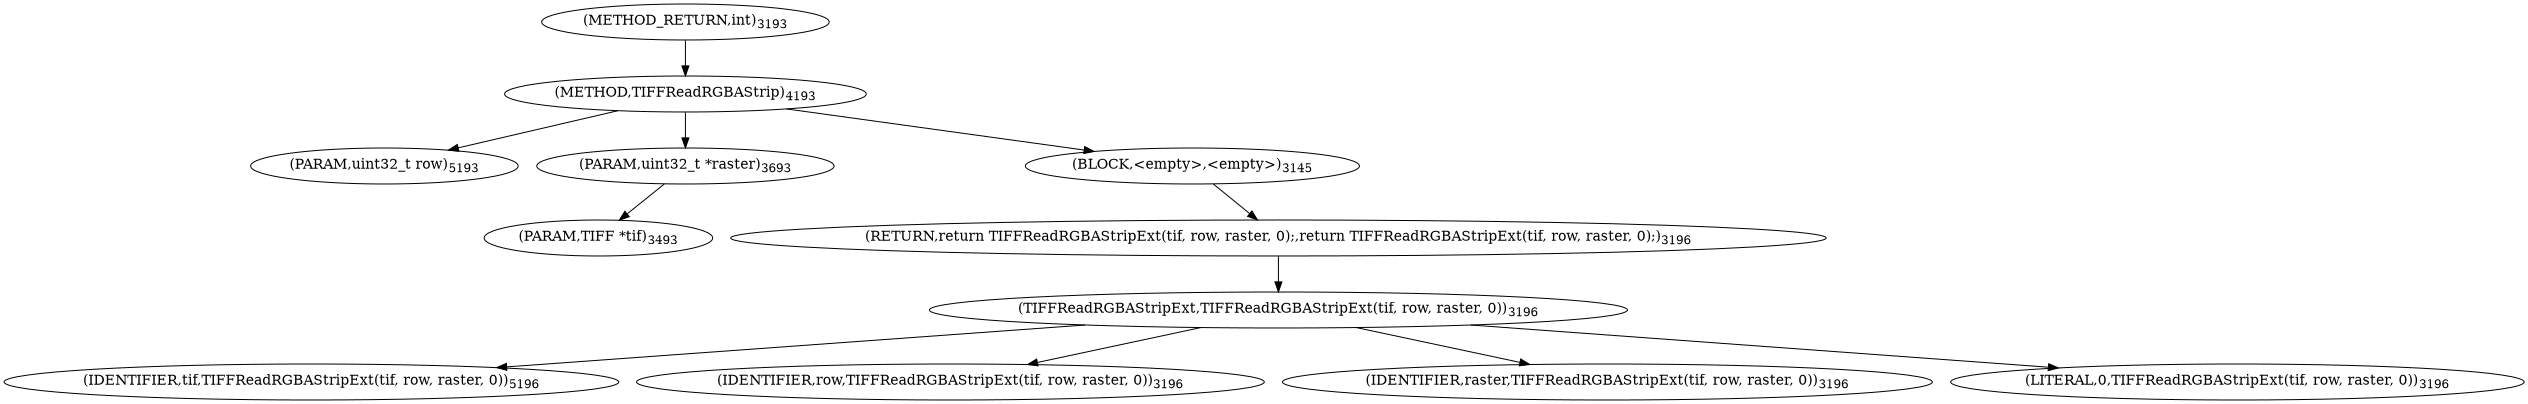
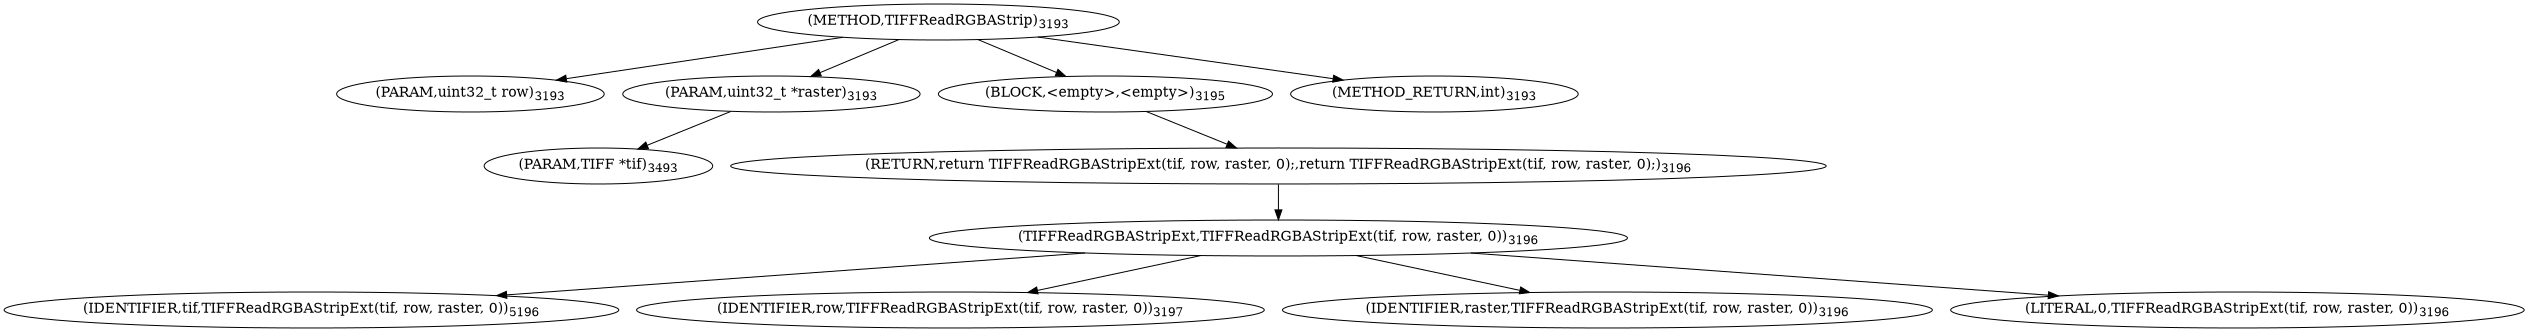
edge "(METHOD_RETURN,int)" -> "(METHOD,TIFFReadRGBAStrip)": reversed
node "(METHOD,TIFFReadRGBAStrip)": text "4193" -> "3193"
node "(PARAM,uint32_t row)": text "5193" -> "3193"
node "(PARAM,uint32_t *raster)": text "3693" -> "3193"
node "(BLOCK,<empty>,<empty>)": text "3145" -> "3195"
node "(IDENTIFIER,row,TIFFReadRGBAStripExt(tif, row, raster, 0))": text "3196" -> "3197"
